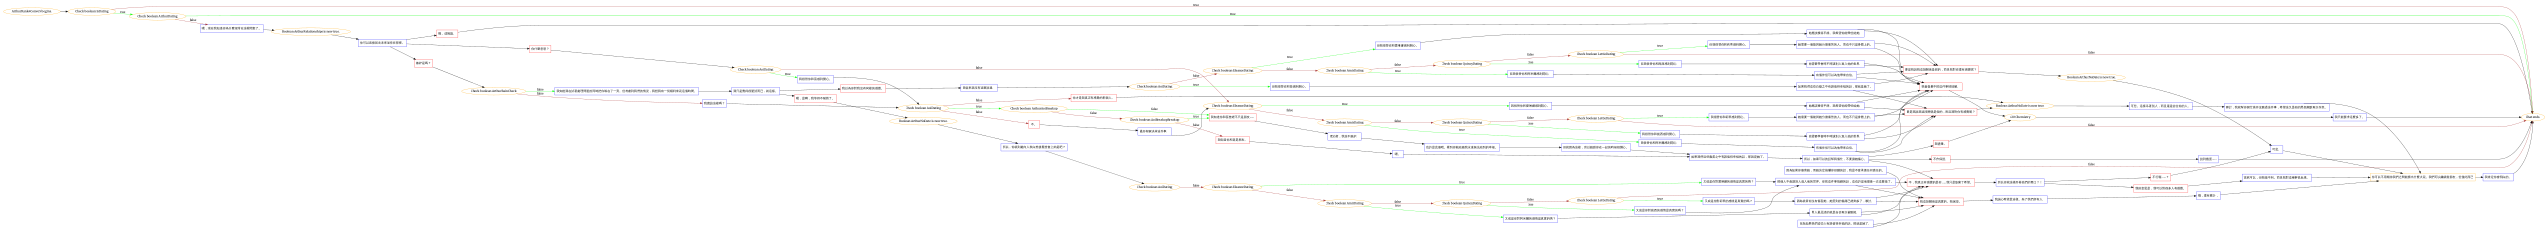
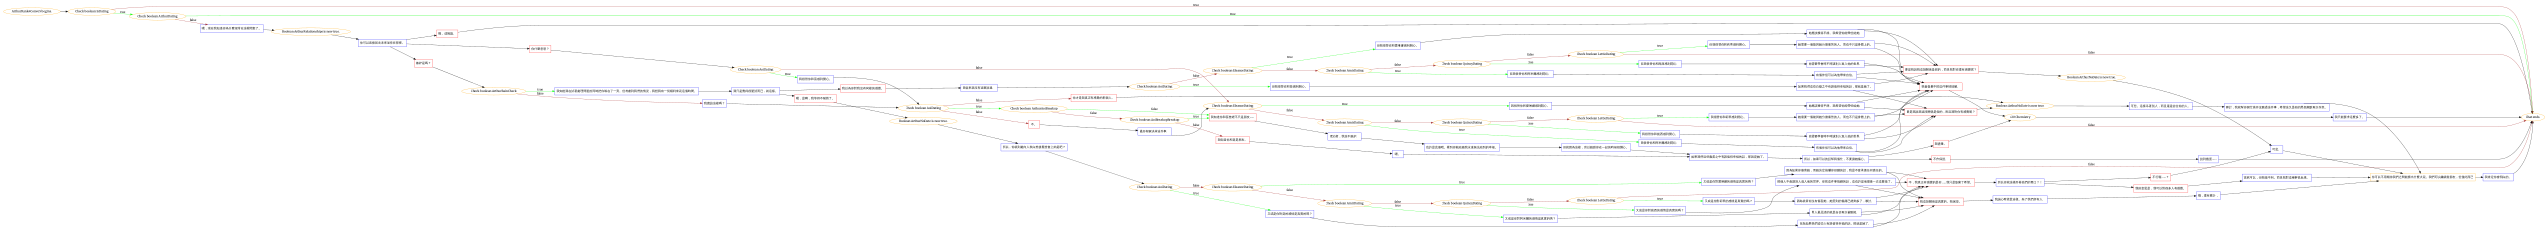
edge "Check boolean ArthurRainCheck" -> "我知道我在試著處理問題的同時把你晾在了一旁。但考慮到我們的情況，我想我有一切權利來花這個時間。": label "false" -> "true"
edge "所以，如果可以的話幫我個忙，不要讓她傷心。" -> "不，我真正有感覺的是你……我只是放棄了希望。": now "因為如果你傷害她，而她決定搞爛你頭腦的話，我是不會承擔任何責任的。" -> "不，我真正有感覺的是你……我只是放棄了希望。"
edge "又或是你對愛琳娜的感情是真實的嗎？" -> "那個人不會讓別人進入他的世界。你把這件事搞砸的話，這也許是他最後一次這麼做了。": now "又或是你對愛琳娜的感情是真實的嗎？" -> "因為如果你傷害她，而她決定搞爛你頭腦的話，我是不會承擔任何責任的。"
node "又或是你對葵的感情是真實的嗎？": added
